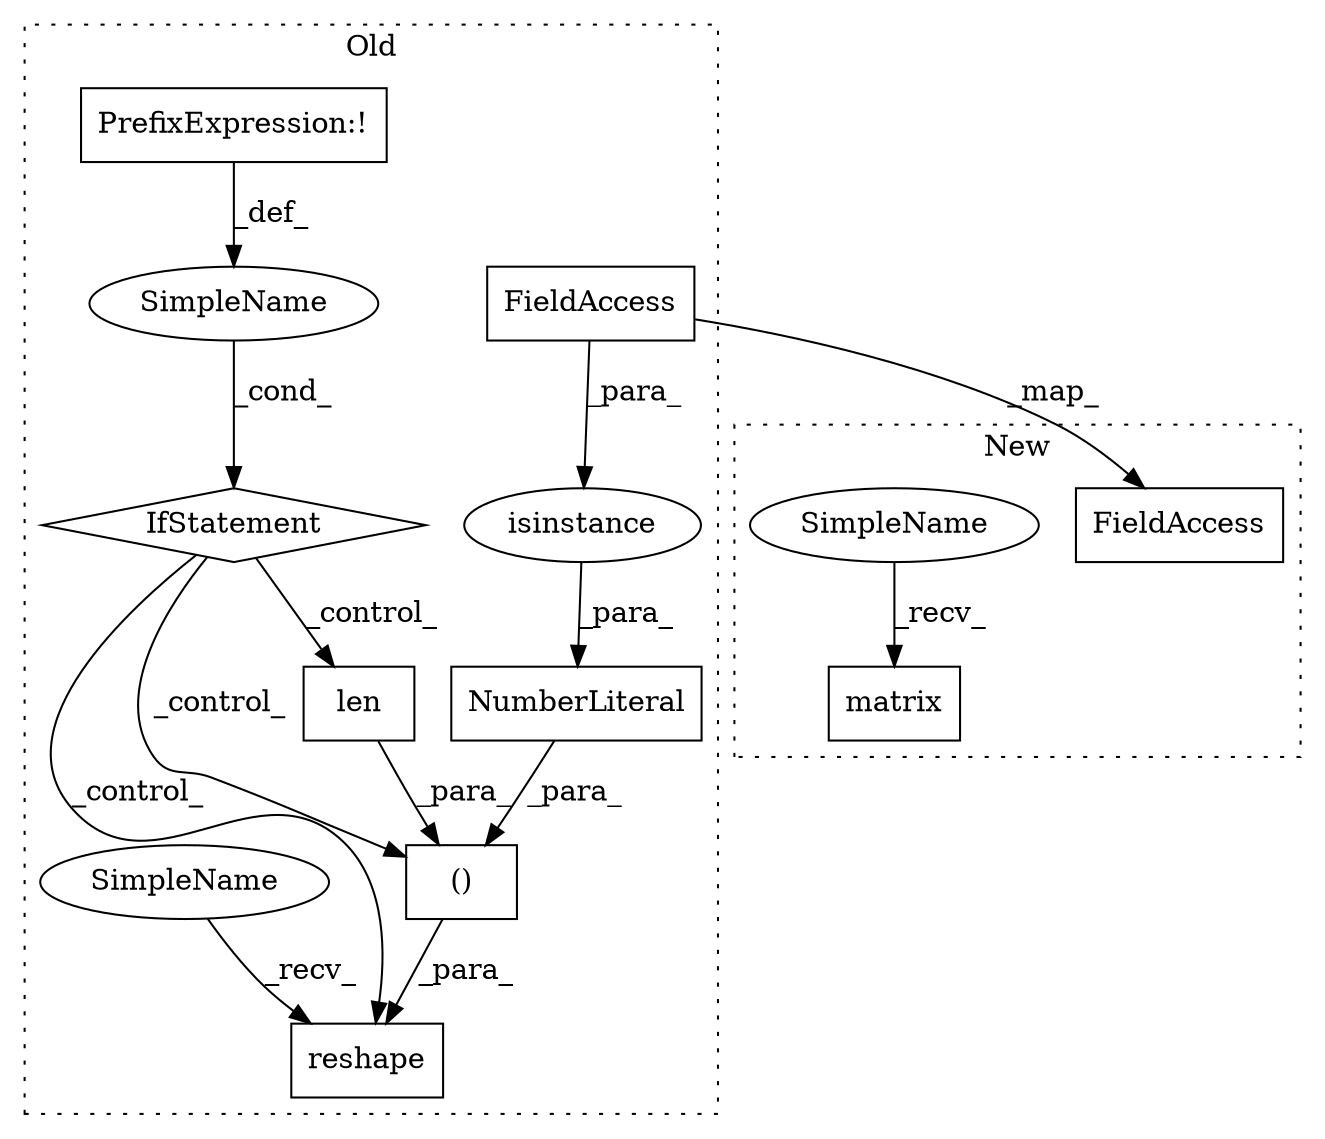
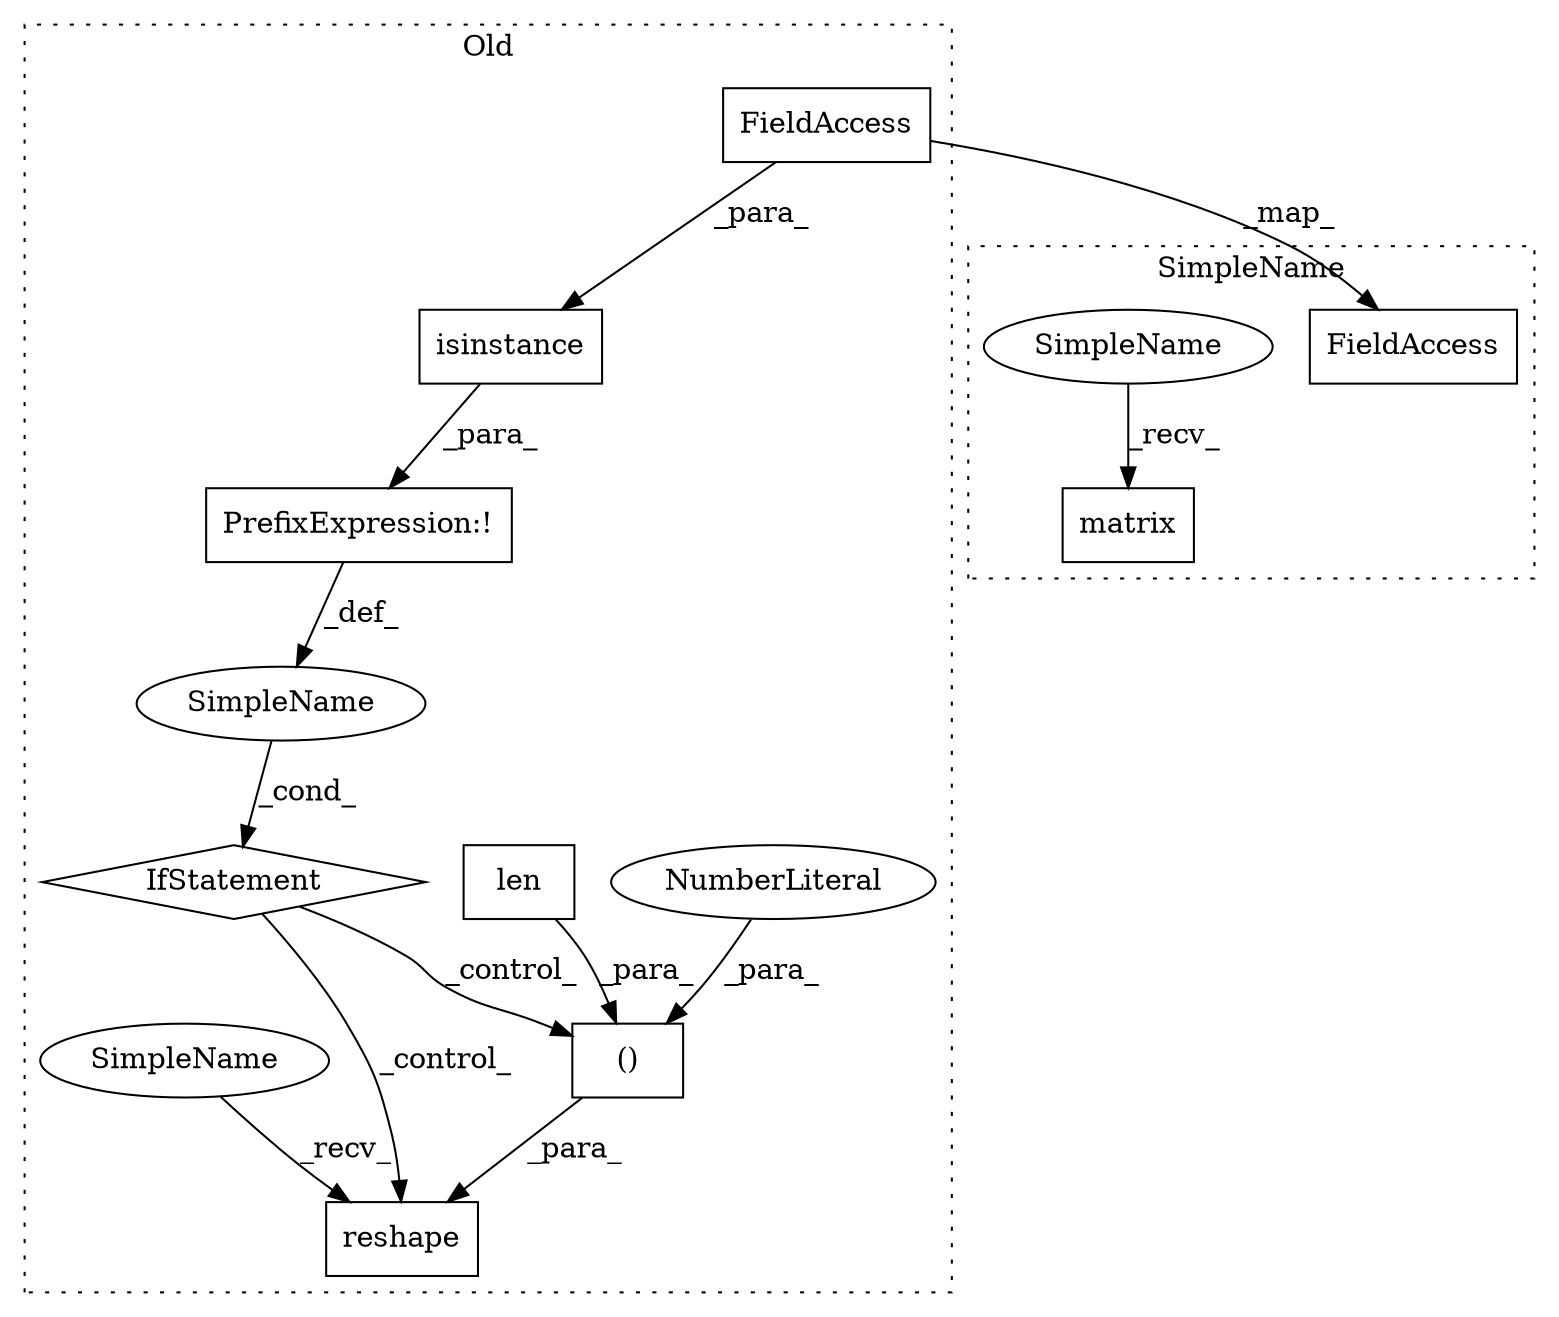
cluster "New": label "New" -> "SimpleName"
node "isinstance": shape ellipse -> box
edge "IfStatement" -> "len": removed, label "_control_"
edge "isinstance" -> "NumberLiteral": now "isinstance" -> "PrefixExpression:!"
node "NumberLiteral": shape box -> ellipse
